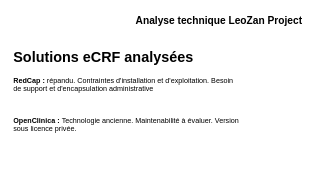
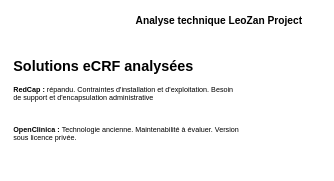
node "Solutions eCRF analyséesRedCap : répandu. Contraintes d'installation et d'exploitation. Besoin de support et d'encapsulation administrative OpenClinica : Technologie ancienne. Maintenabilité à évaluer. Version sous licence privée.": moved (126, 102) -> (126, 111)
